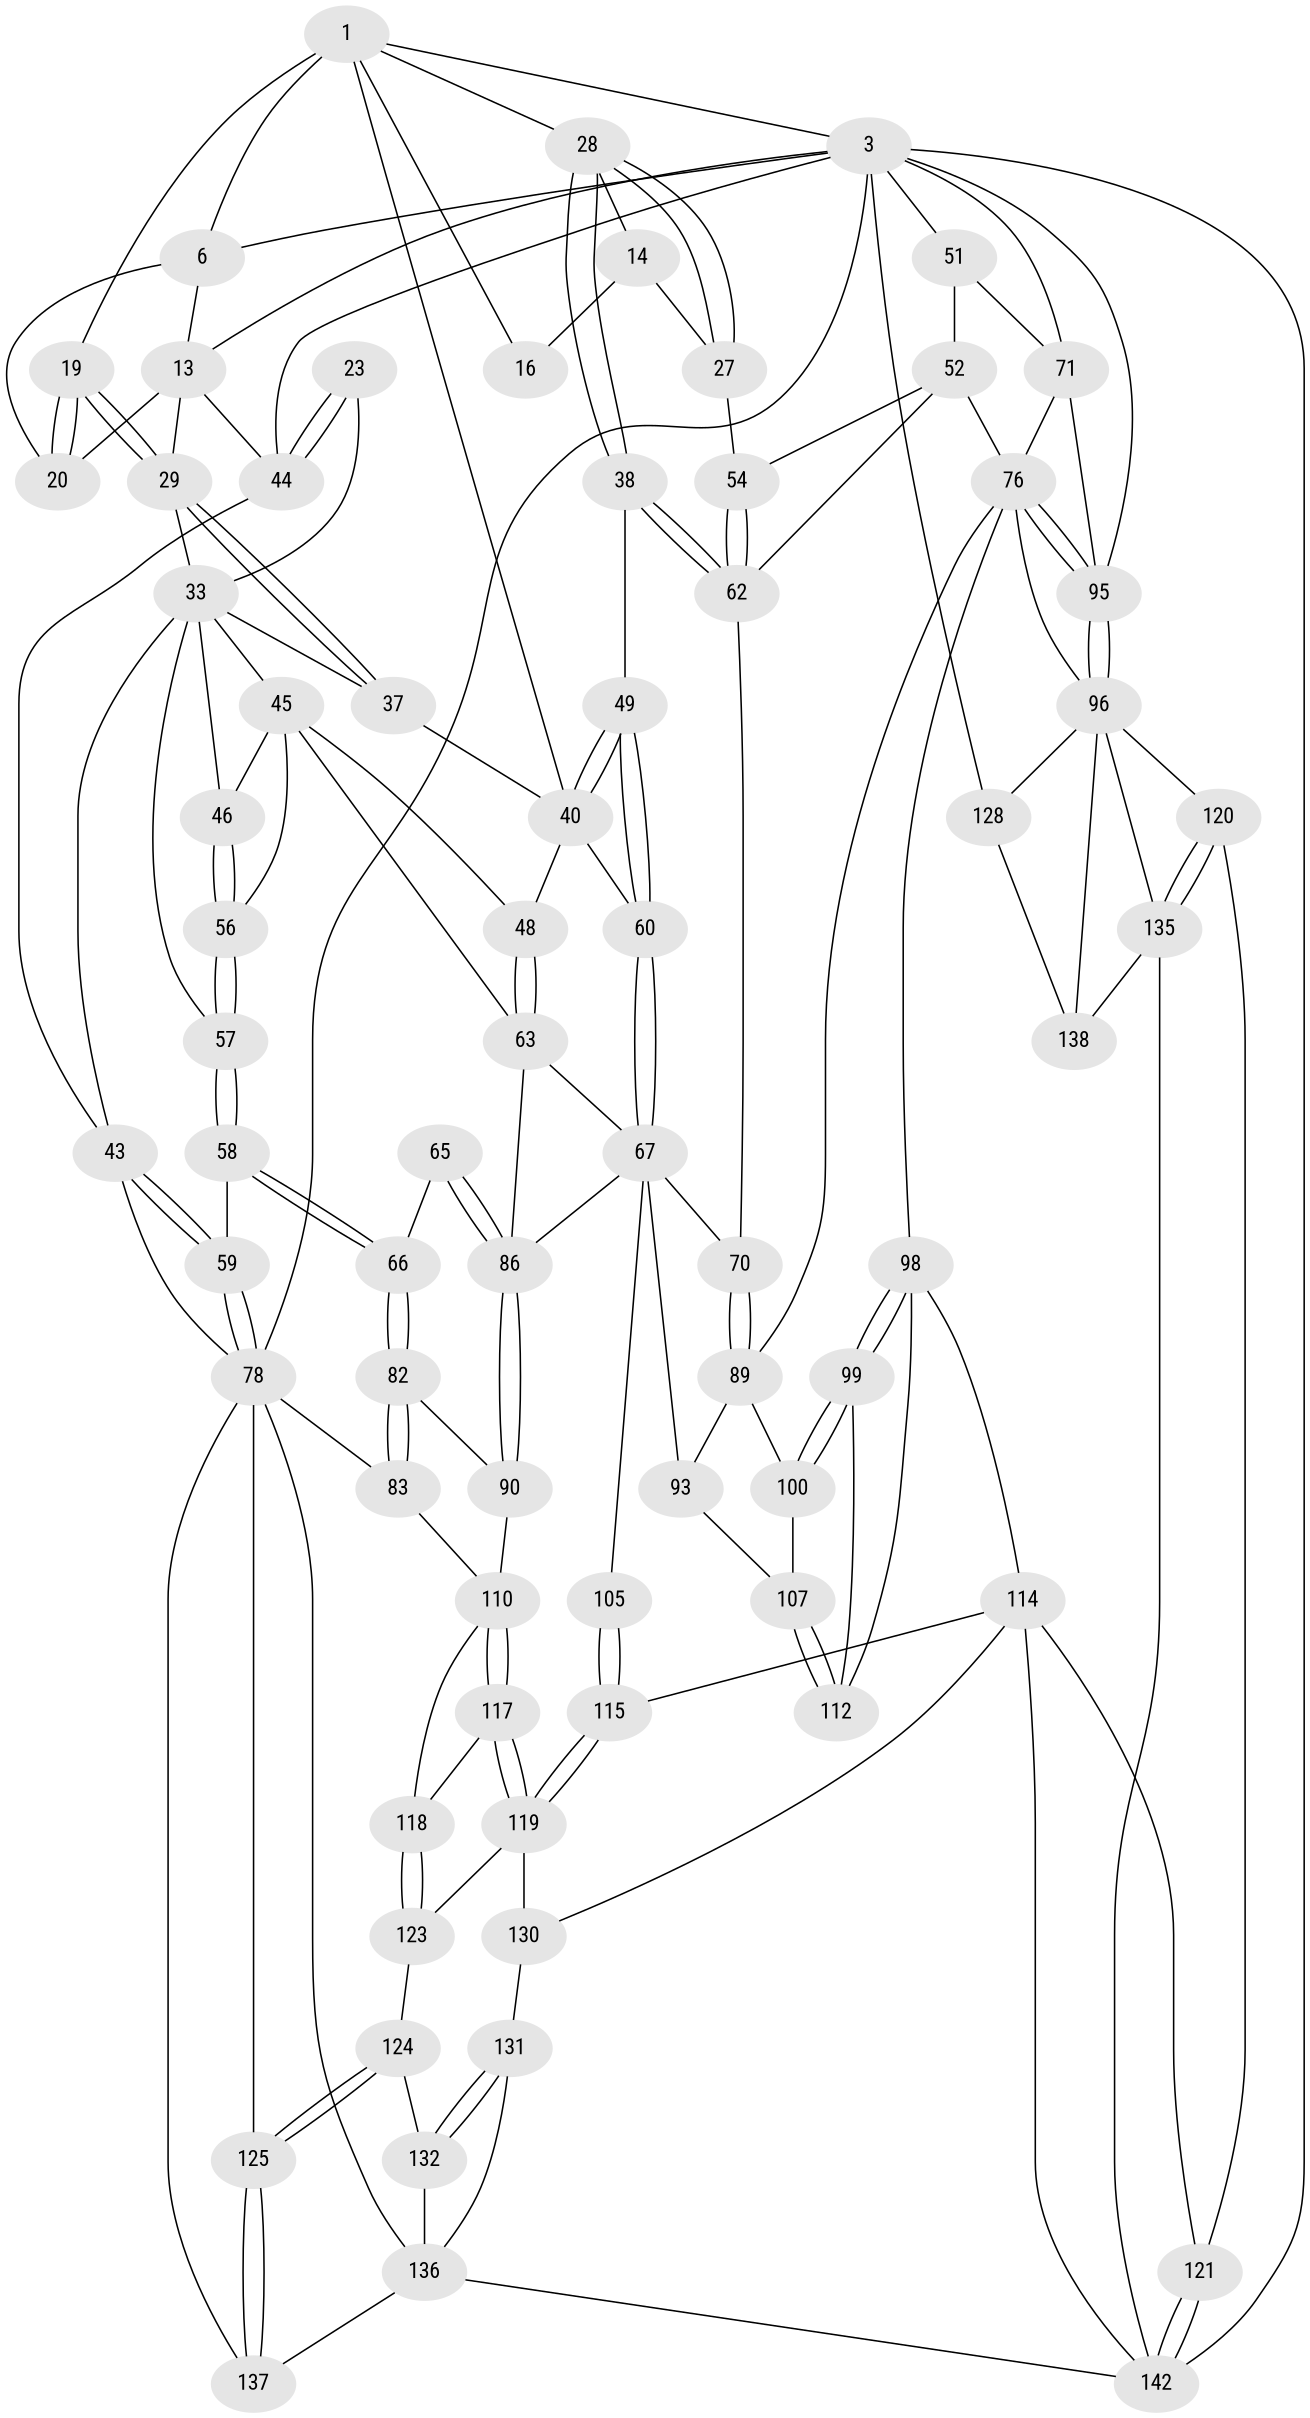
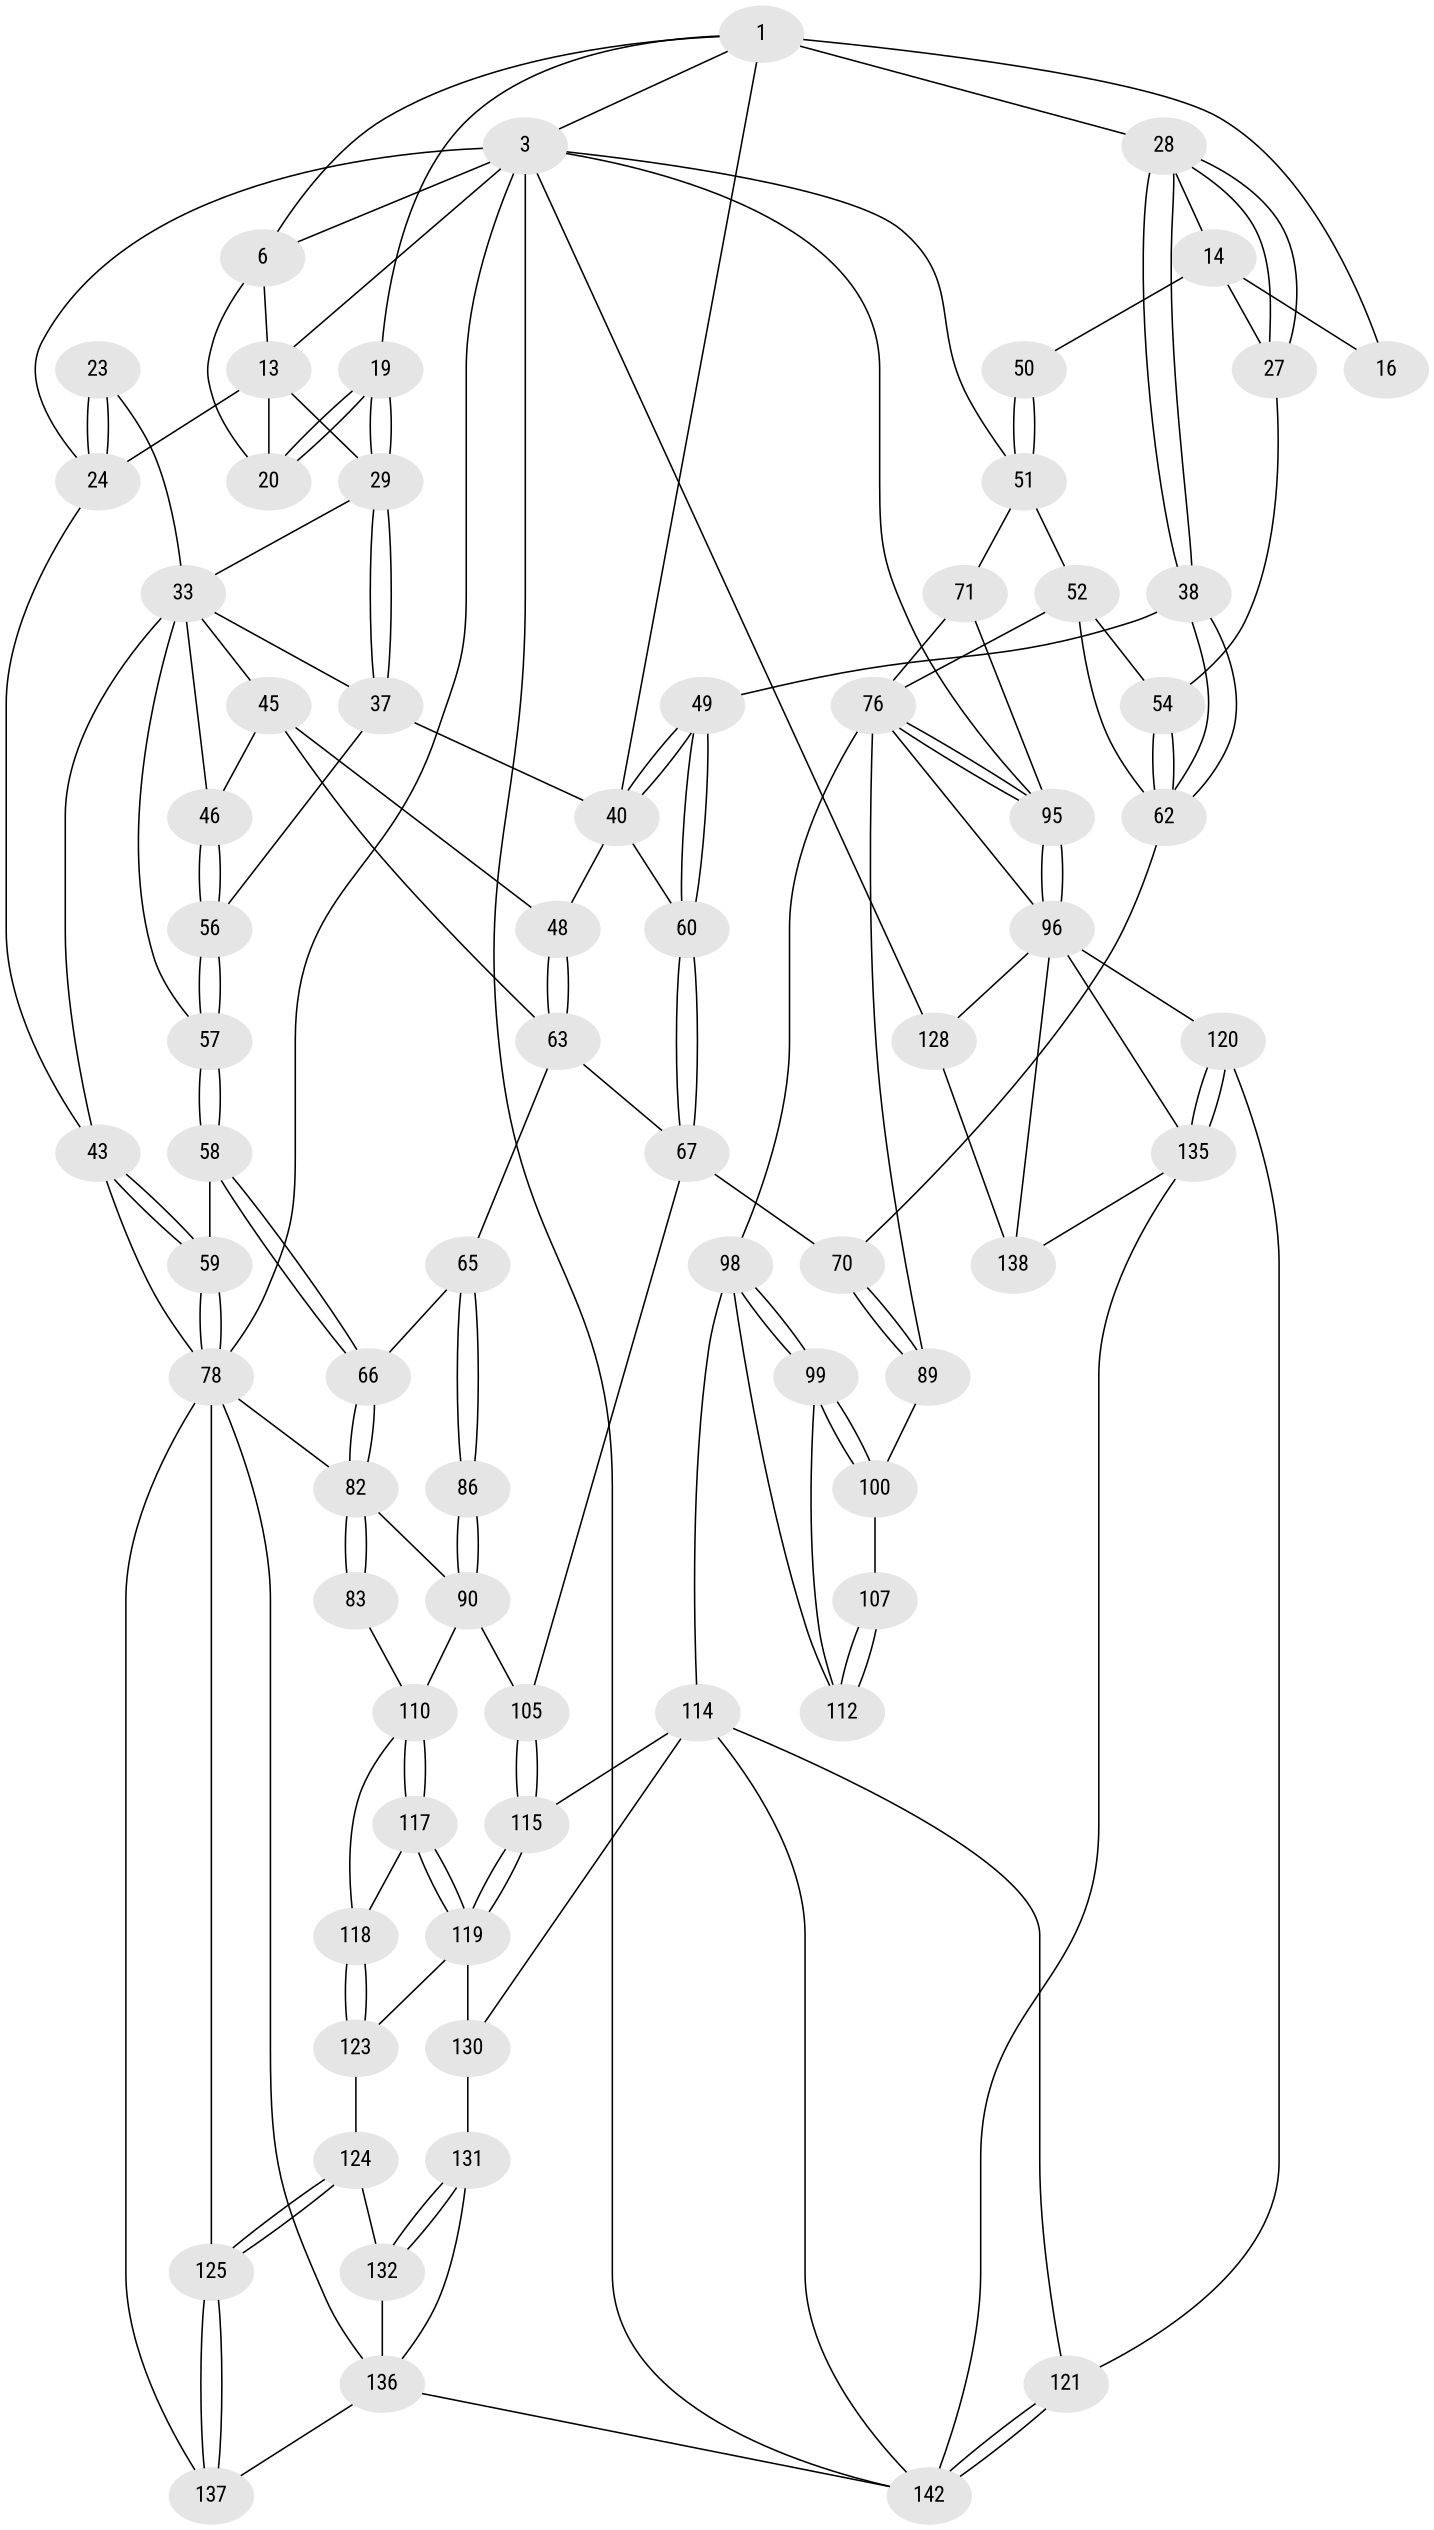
edge "3" -- "71": removed
node "50": added
node "44": label "44" -> "24"
edge "45" -- "56": now "37" -- "56"
edge "63" -- "86": now "63" -- "65"
edge "67" -- "86": removed
edge "78" -- "83": now "78" -- "82"
node "93": removed
edge "90" -- "105": added
